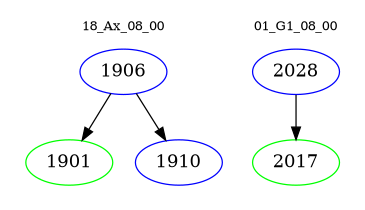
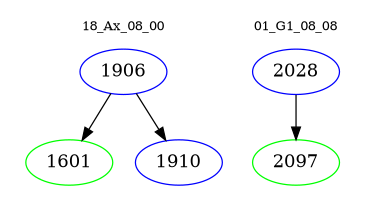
cluster "01_G1_08_00": label "01_G1_08_00" -> "01_G1_08_08"
node "1901": label "1901" -> "1601"
node "2017": label "2017" -> "2097"
